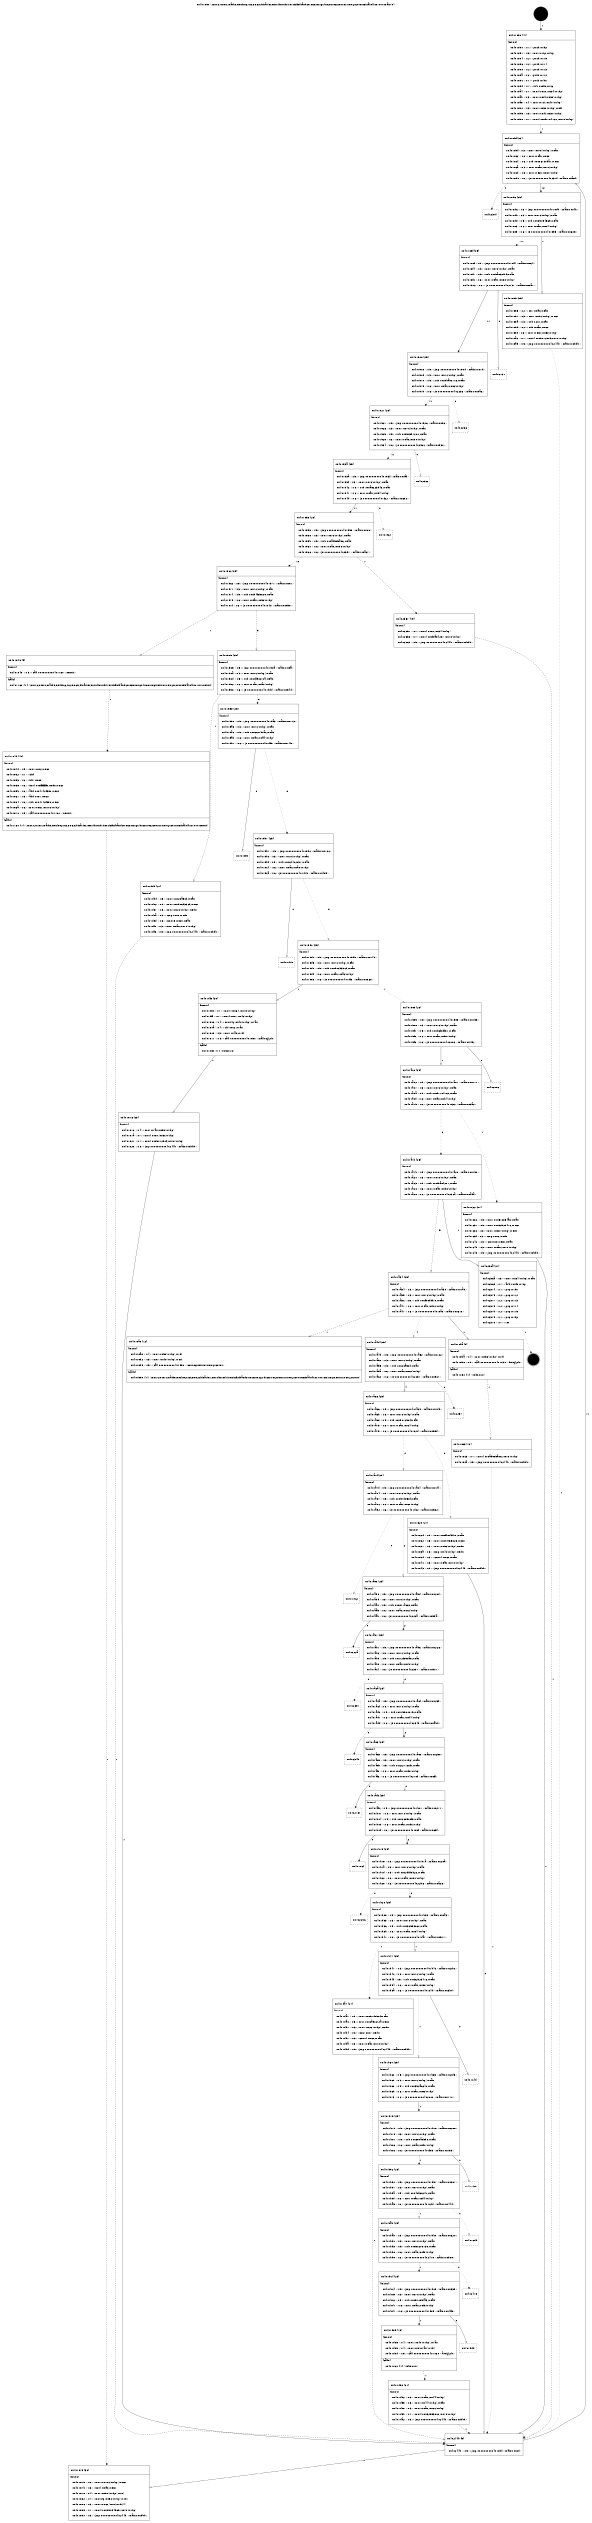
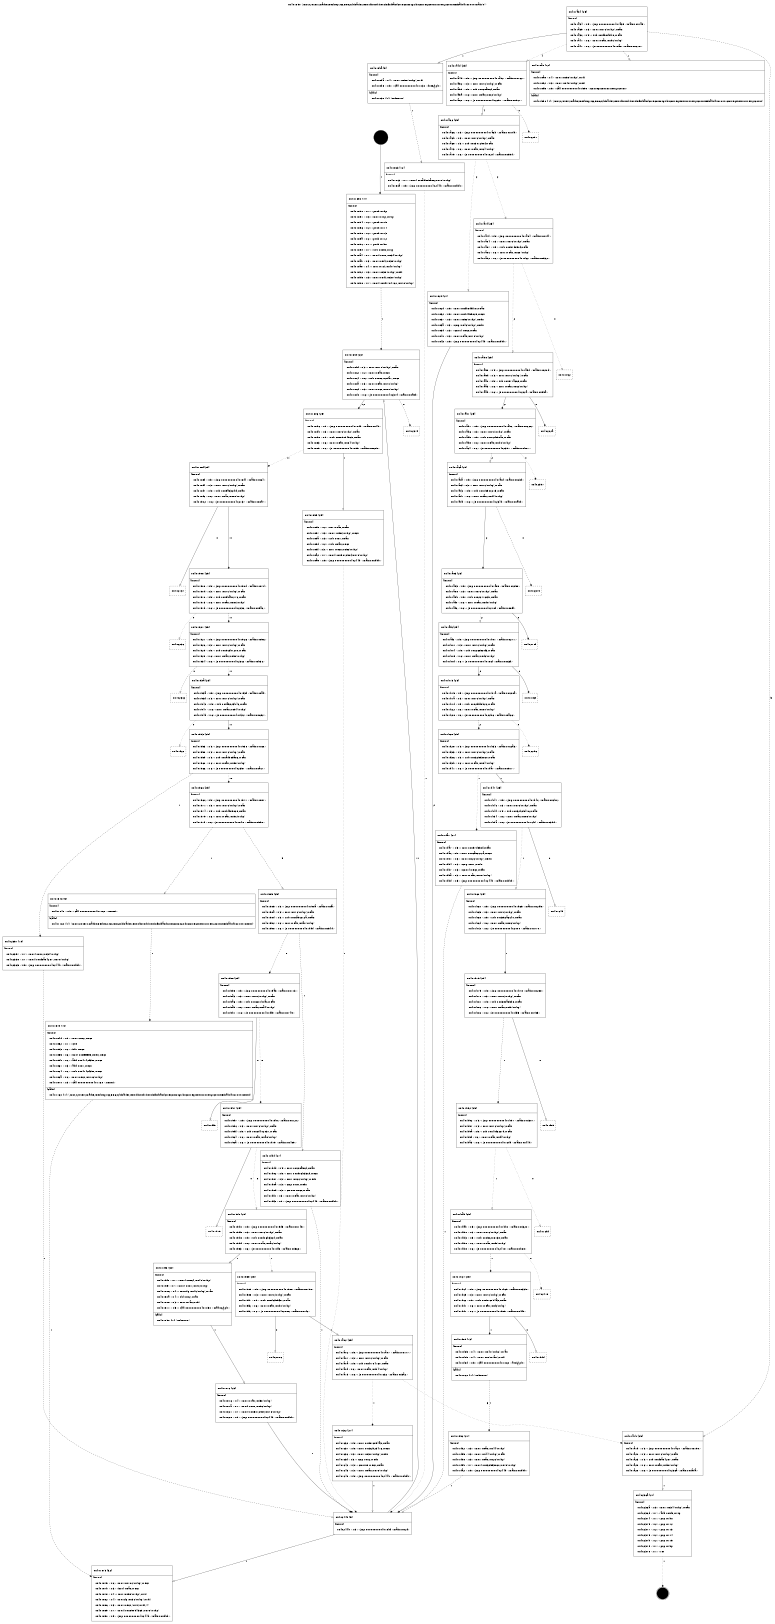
edge "0x401a1b [25]" -> "0x401a34 [25]": reversed
